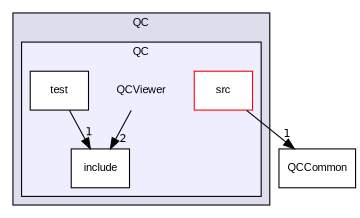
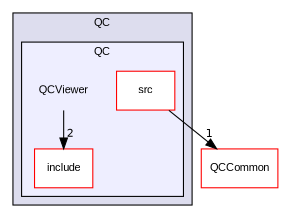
node "test": removed
node "include": color black -> red
node "QCCommon": color black -> red
